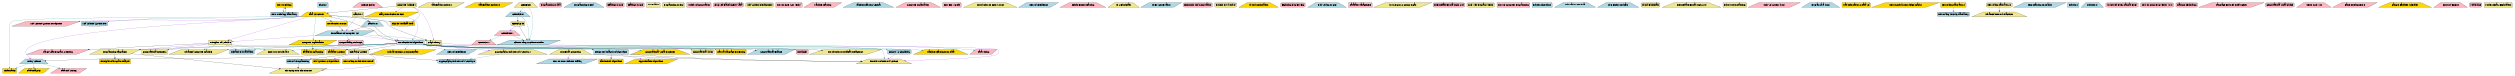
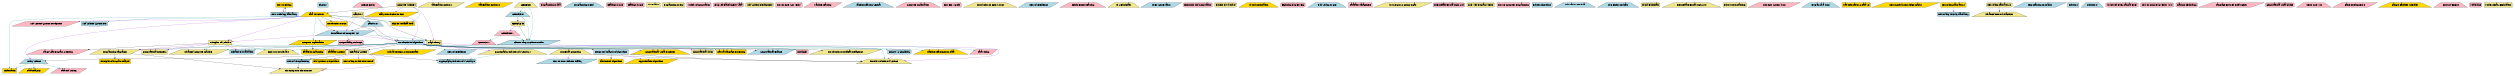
node "Unix Sci System (hvcc)": label "Unix Sci System (hvcc)" -> "Unix Oper System (hvcc)"
edge "Introduction To Rcos" -> "Foundations Of Computer Sci": now "Data Structures" -> "Foundations Of Computer Sci"
